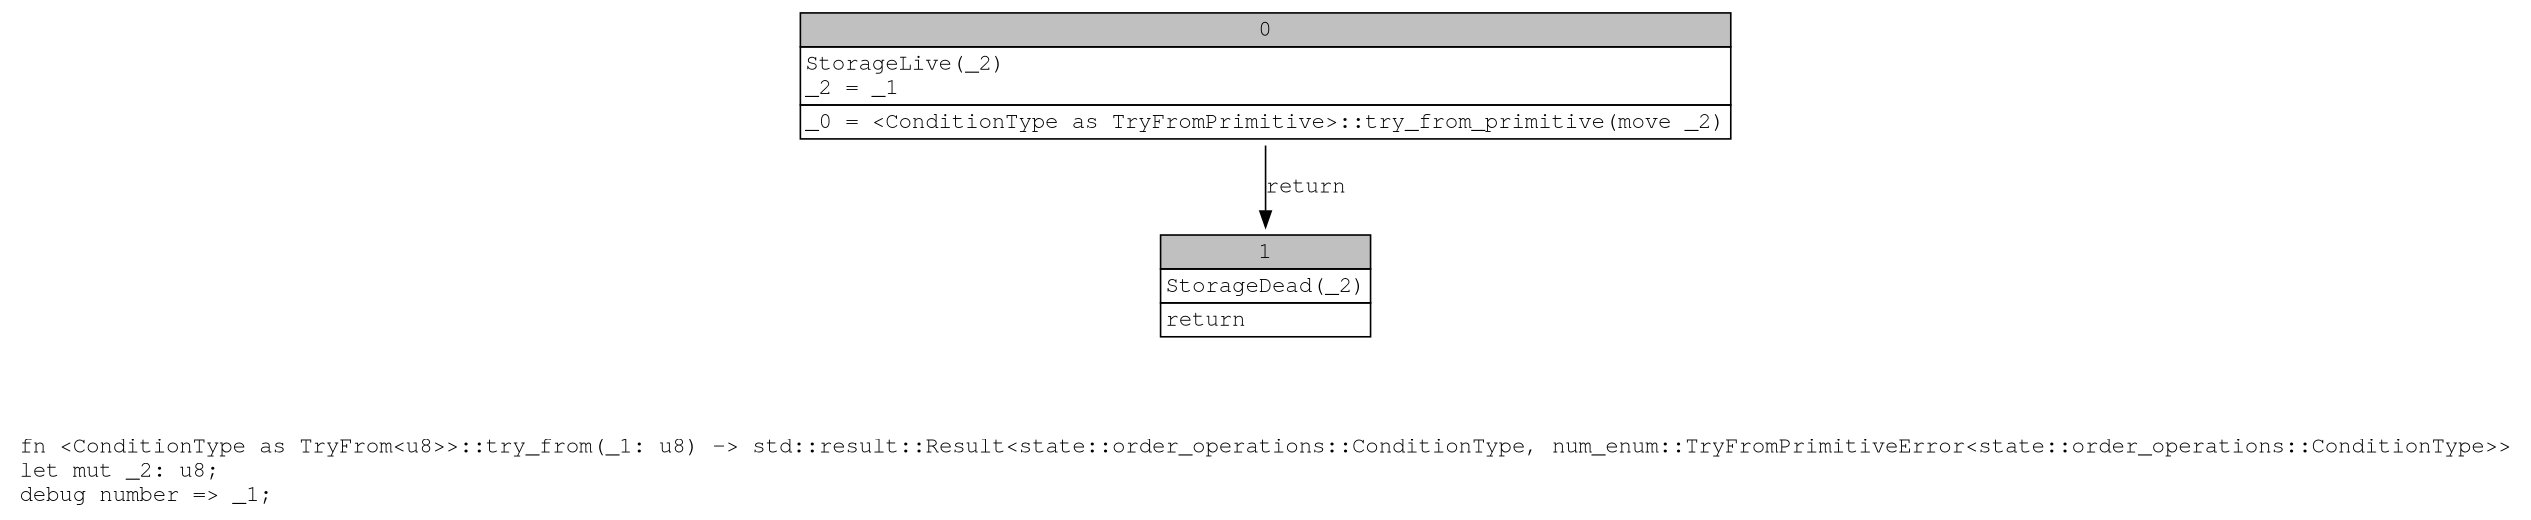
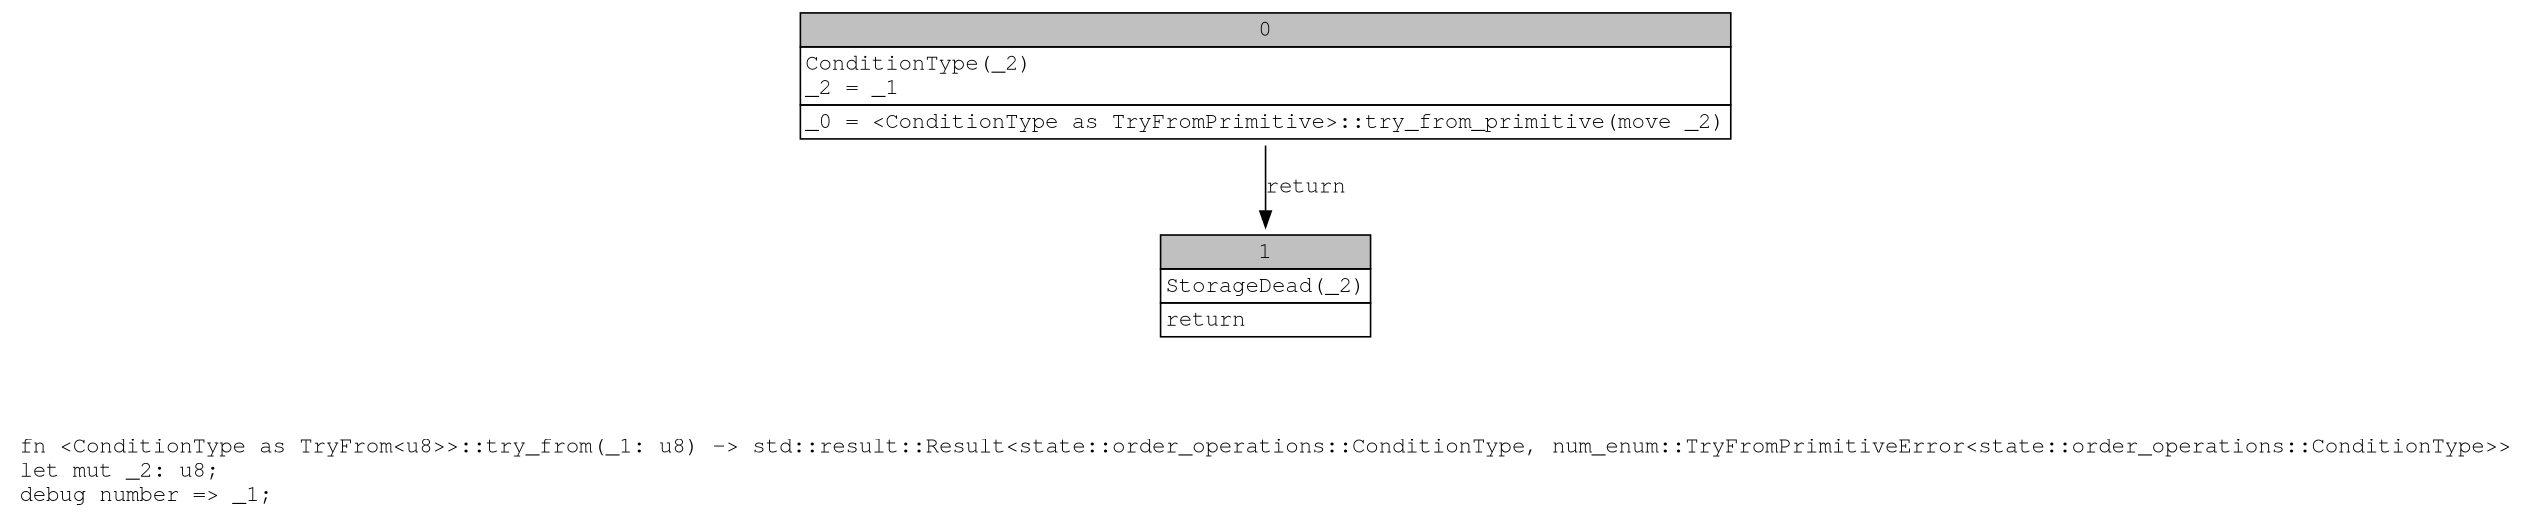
node "0": text "StorageLive(_2)" -> "ConditionType(_2)"
